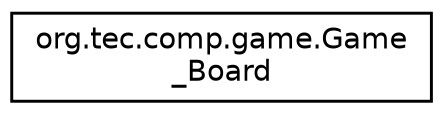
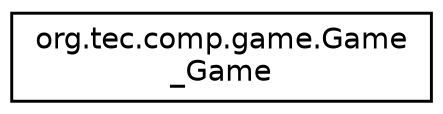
node "org.tec.comp.game.Game _Board": label "org.tec.comp.game.Game _Board" -> "org.tec.comp.game.Game _Game"
